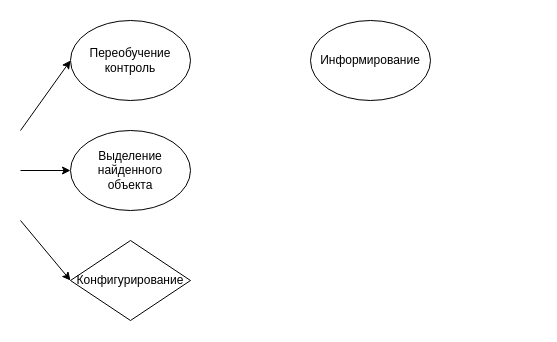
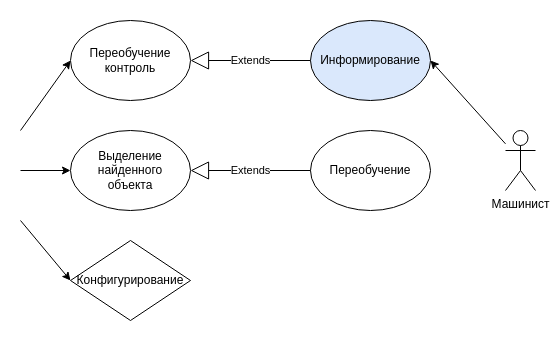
edge "Информирование" -> "Переобучение контроль": added, label "Extends"
node "Информирование": fillcolor #ffffff -> #dae8fc
edge "Машинист" -> "Информирование": added
node "Машинист": added
edge "Переобучение" -> "Выделение найденного объекта": added, label "Extends"
node "Переобучение": added
